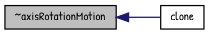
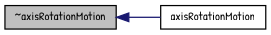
node "clone": label "clone" -> "axisRotationMotion"
